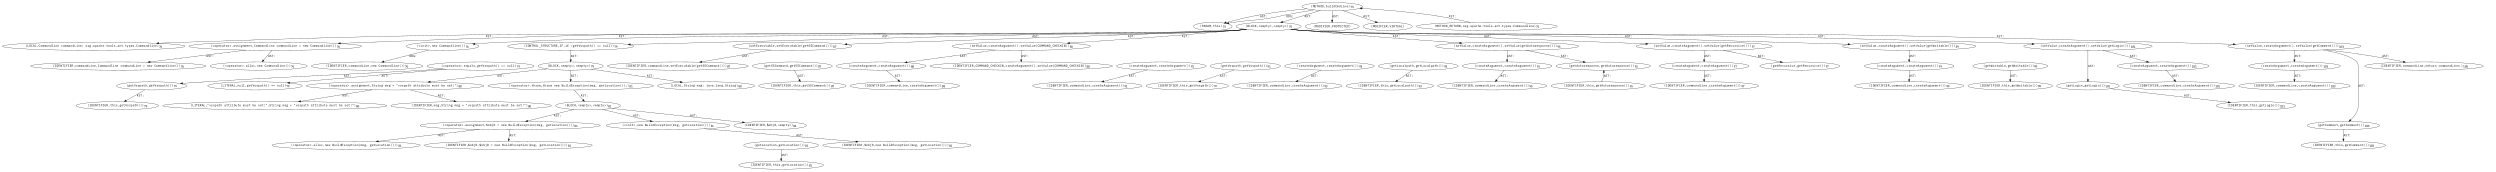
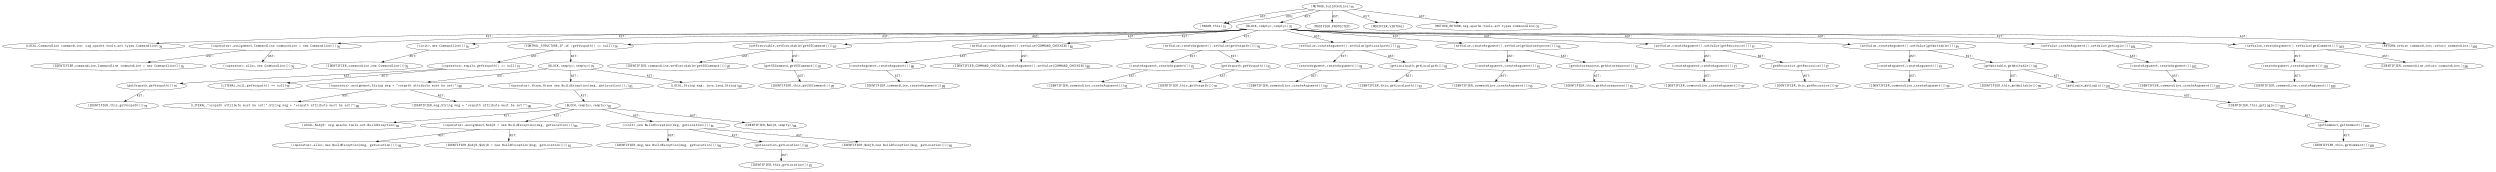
edge "(METHOD_RETURN,org.apache.tools.ant.types.Commandline)" -> "(METHOD,buildCmdLine)": reversed
node "(setValue,createArgument().setValue(getVsspath()))": added
node "(setValue,createArgument().setValue(getLocalpath()))": added
node "(RETURN,return commandLine;,return commandLine;)": added
edge "(setExecutable,setExecutable(getSSCommand()))" -> "(getSSCommand,getSSCommand())": added, label "AST:"
edge "(<init>,new Commandline())" -> "(IDENTIFIER,commandLine,new Commandline())": label "DDG: " -> "AST: "
edge "(CONTROL_STRUCTURE,IF,if (getVsspath() == null))" -> "(<operator>.equals,getVsspath() == null)": added, label "AST:"
edge "(setValue,createArgument().setValue(getWritable()))" -> "(getWritable,getWritable())": added, label "AST:"
edge "(setValue,createArgument().setValue(getLogin()))" -> "(getLogin,getLogin())": now "(getWritable,getWritable())" -> "(getLogin,getLogin())"
edge "(setValue,createArgument().setValue(getComment()))" -> "(getComment,getComment())": now "(IDENTIFIER,this,getLogin())" -> "(getComment,getComment())"
edge "(IDENTIFIER,this,getAutoresponse())" -> "(getAutoresponse,getAutoresponse())": reversed
node "(IDENTIFIER,this,getRecursive())": added
node "(LOCAL,$obj0: org.apache.tools.ant.BuildException)": added
edge "(<init>,new BuildException(msg, getLocation()))" -> "(getLocation,getLocation())": added, label "AST:"
node "(IDENTIFIER,msg,new BuildException(msg, getLocation()))": added
